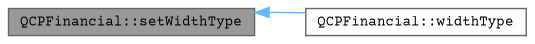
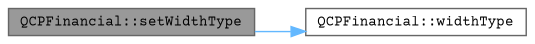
edge "QCPFinancial::widthType" -> "QCPFinancial::setWidthType": reversed
